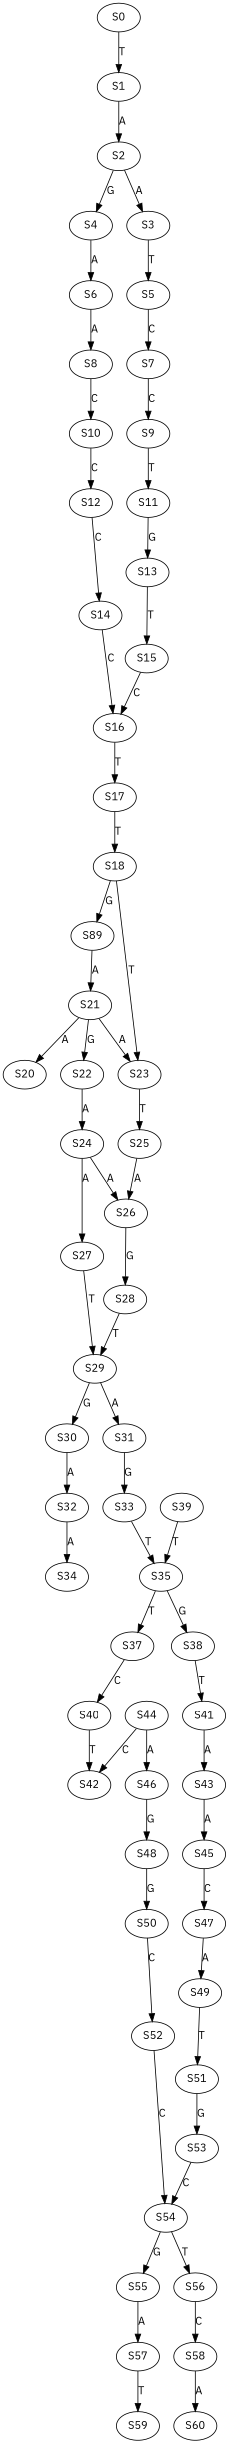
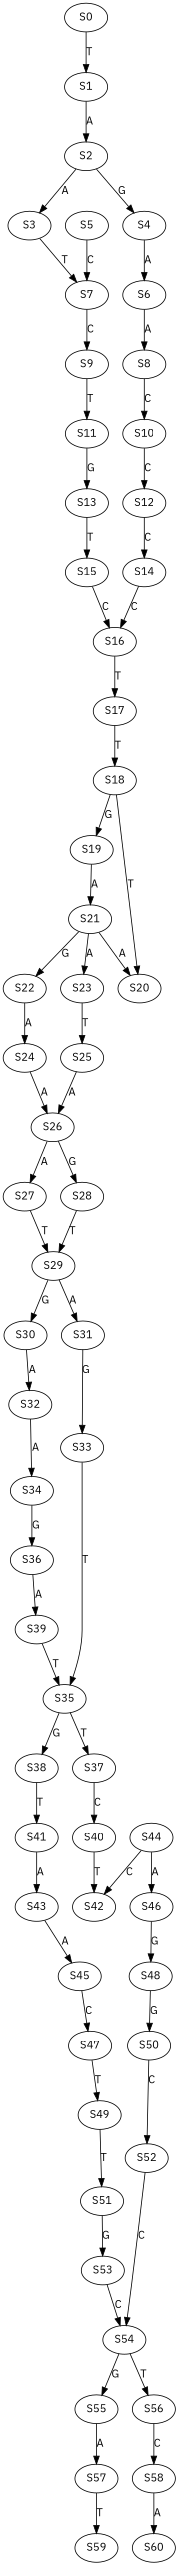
edge "S3" -> "S5": now "S3" -> "S7"
node "S89": label "S89" -> "S19"
edge "S18" -> "S23": now "S18" -> "S20"
edge "S24" -> "S27": now "S26" -> "S27"
node "S36": added
edge "S47" -> "S49": label "A" -> "T"
